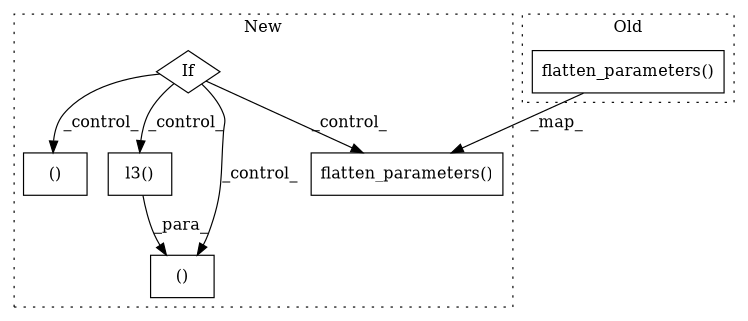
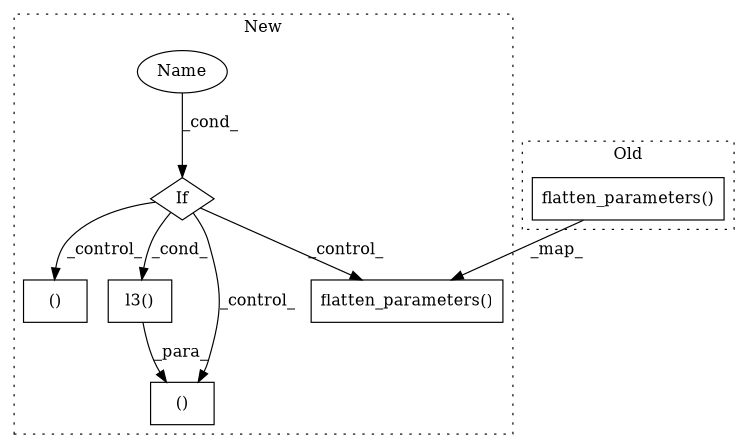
node "Name": added
edge "If" -> "l3()": label "_control_" -> "_cond_"
